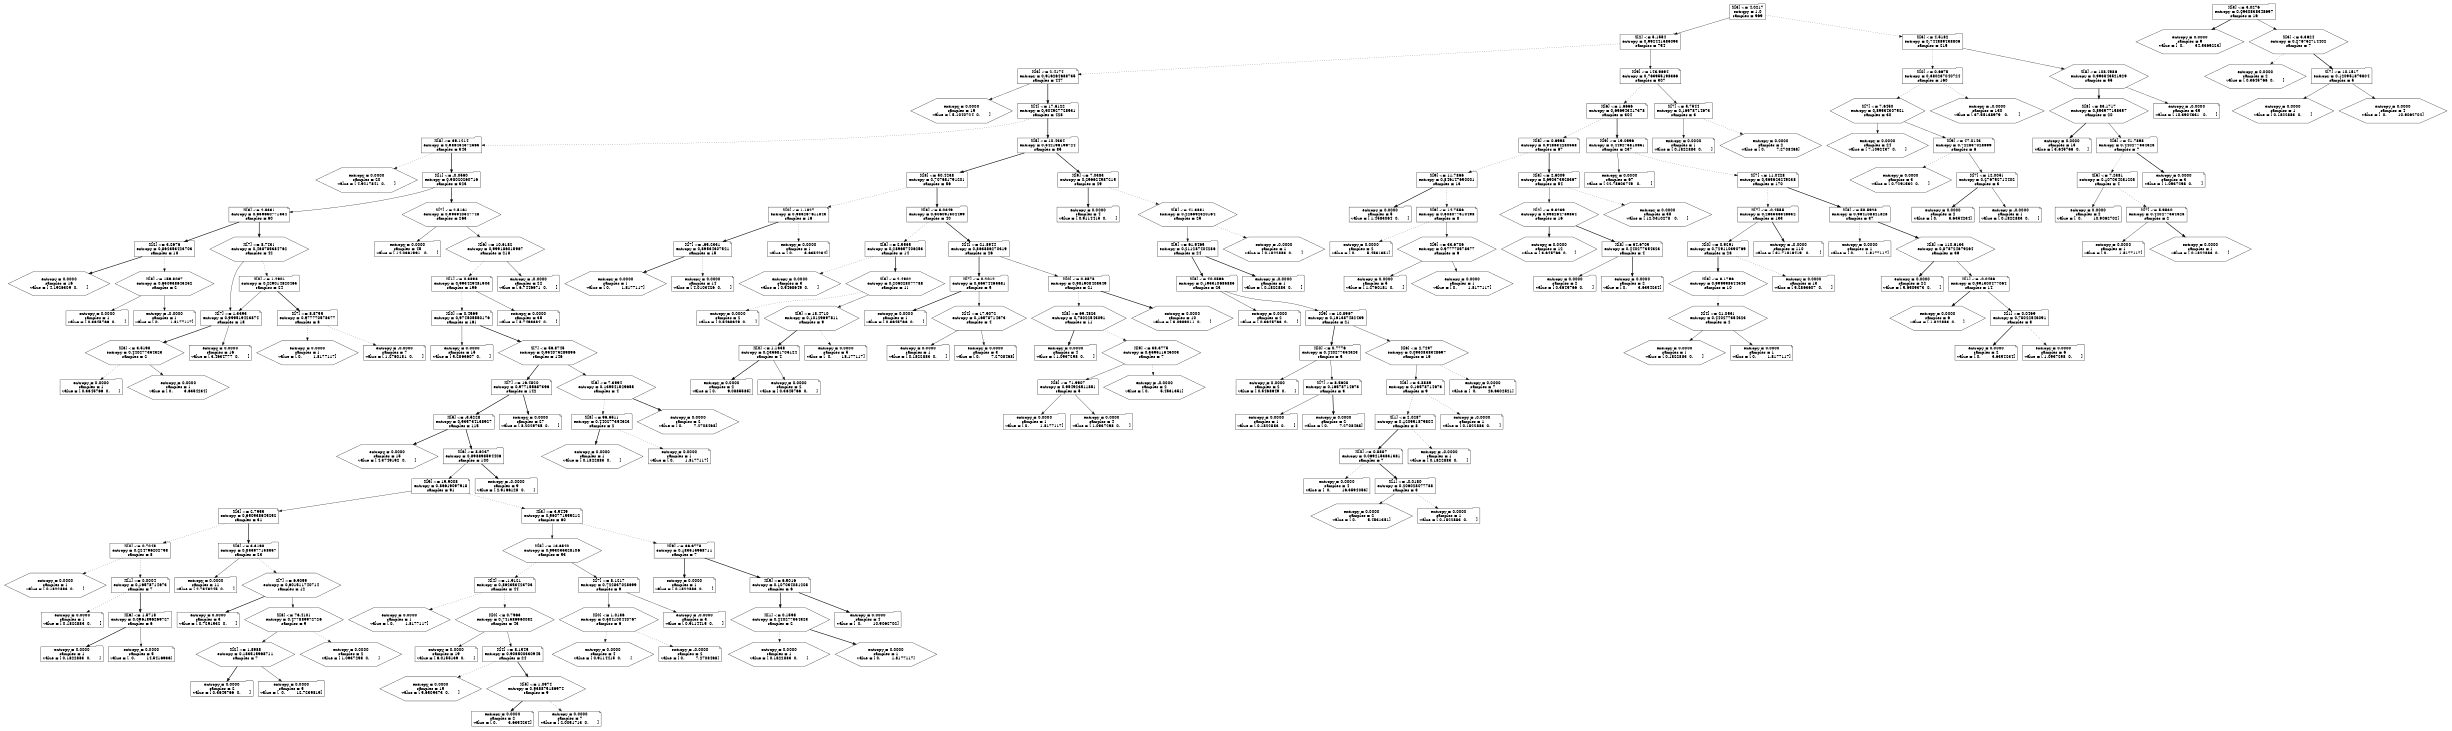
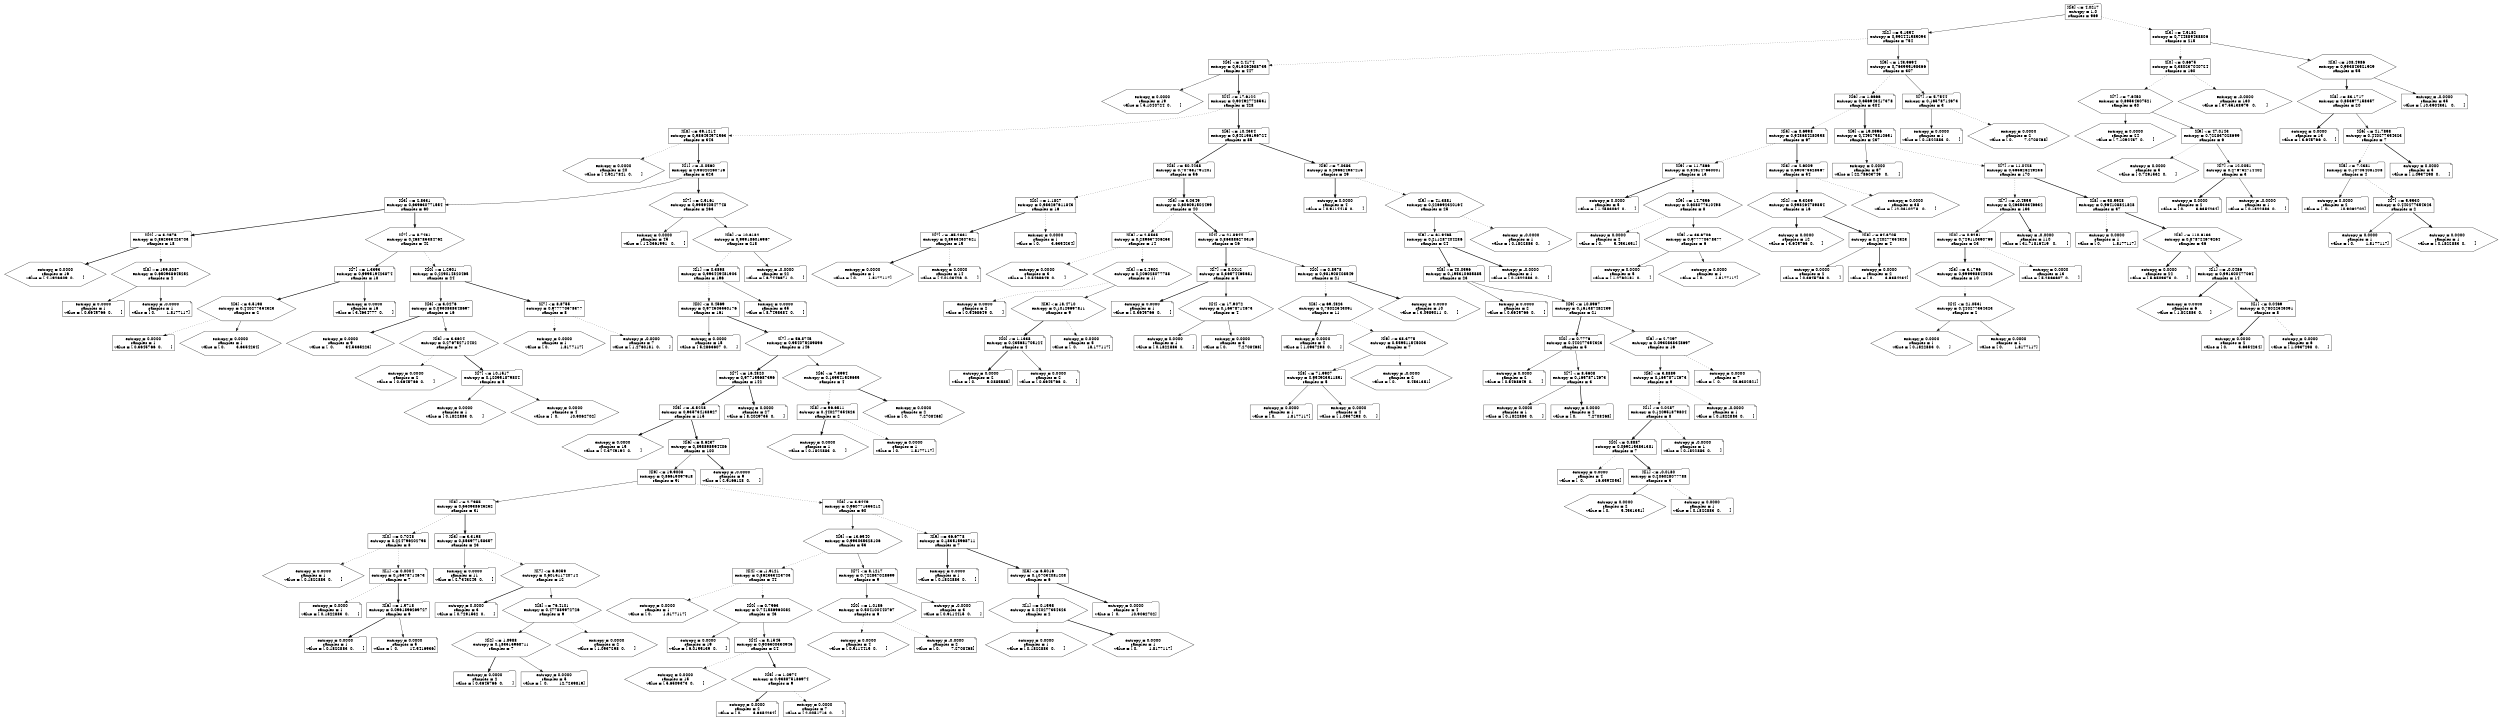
node "X[9] <= 14.7556 entropy = 0.608077310498 samples = 8": shape note -> hexagon
edge "X[6] <= 2.5535 entropy = 0.289657406253 samples = 14" -> "X[3] <= 2.4902 entropy = 0.206028077788 samples = 11": style bold -> dotted
edge "X[0] <= 1.2901 entropy = 0.229014820465 samples = 24" -> "X[7] <= 1.3393 entropy = 0.999519423874 samples = 18": now "X[0] <= 1.2901 entropy = 0.229014820465 samples = 24" -> "X[3] <= 3.0276 entropy = 0.0930838348697 samples = 16"
